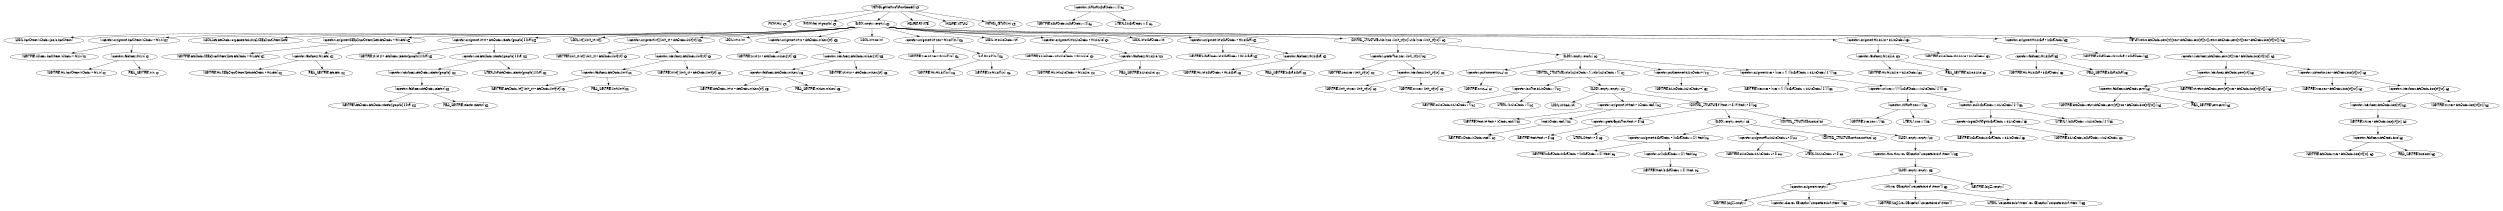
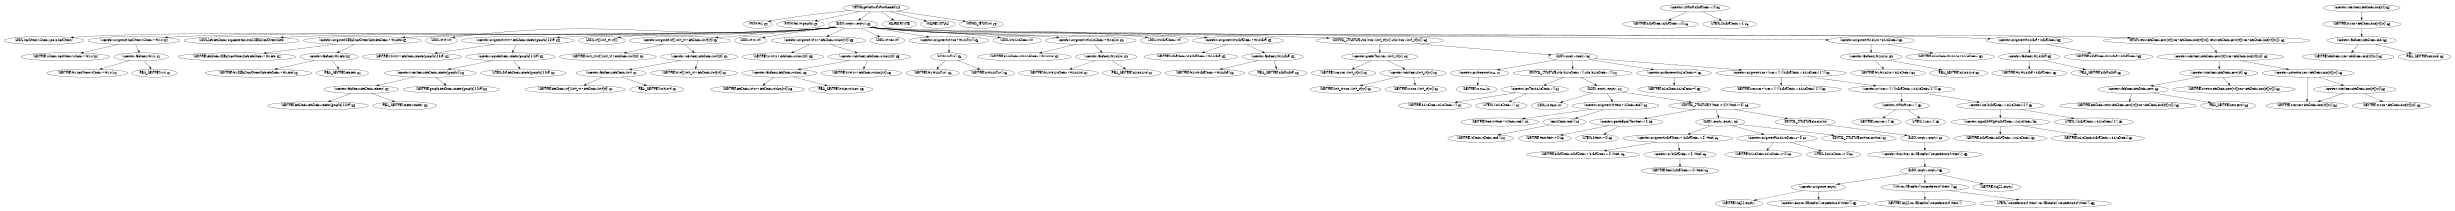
node "(LOCAL,int zt: int)": added
node "(IDENTIFIER,zvec,int zvec = this.bsR(zn))": removed
node "(<operator>.postDecrement,bsLiveShadow--)": text "713" -> "753"
node "(IDENTIFIER,groupNo,dataShadow.selector[groupNo] & 0xff)": added
edge "(<operator>.indexAccess,dataShadow.base[zt][zn])" -> "(<operator>.indexAccess,dataShadow.base[zt])": now "(<operator>.indexAccess,dataShadow.base[zt][zn])" -> "(IDENTIFIER,zvec,zvec - dataShadow.base[zt][zn])"
